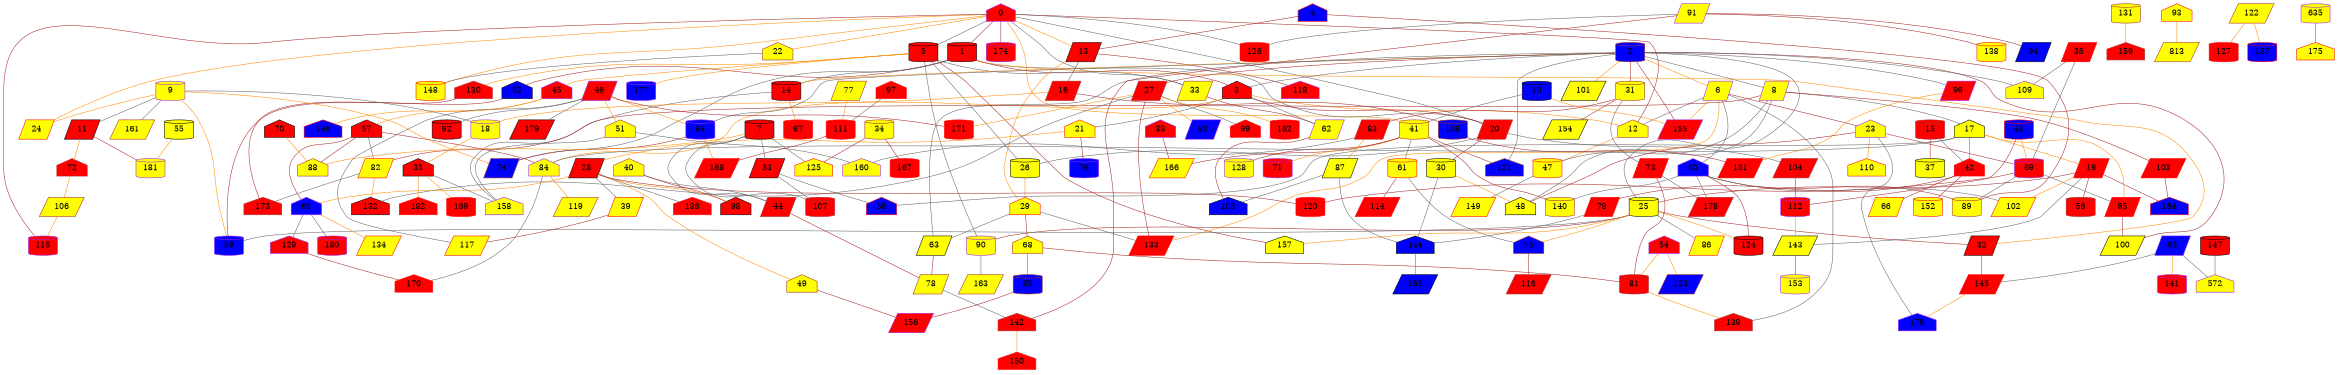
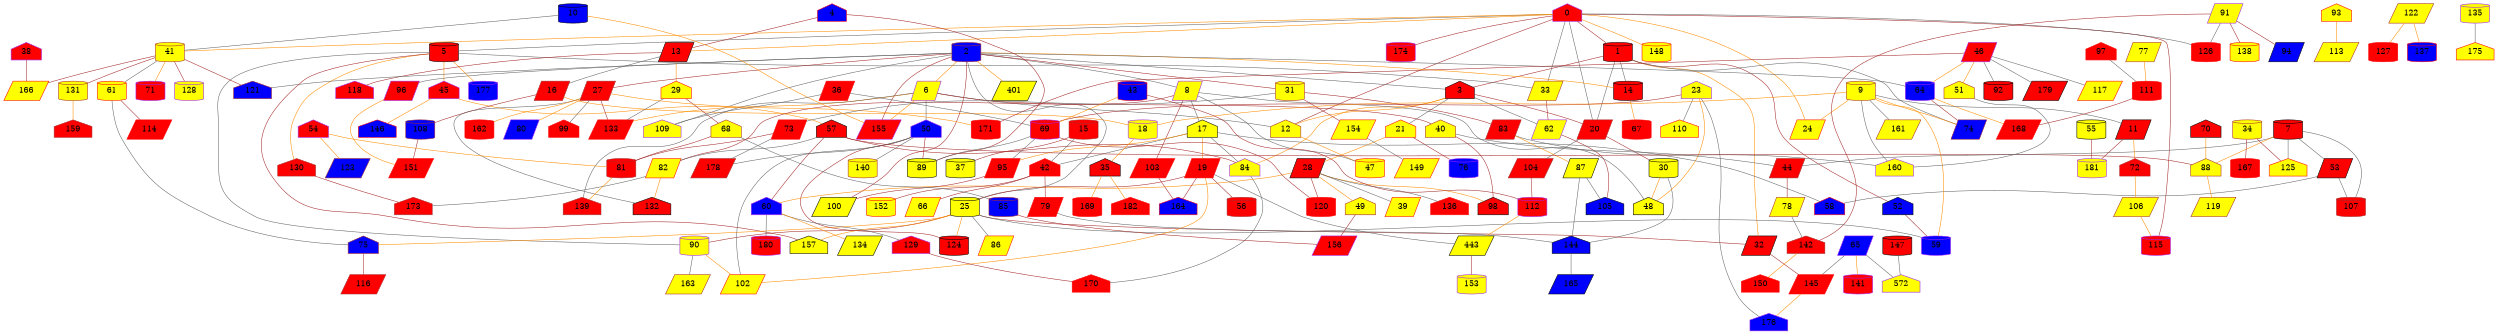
node "635": label "635" -> "135"
node "22": removed
node "813": label "813" -> "113"
node "9": color purple -> brown
node "101": label "101" -> "401"
edge "9" -- "18": color gray40 -> darkorange
edge "6" -- "23": now "6" -- "40"
node "154": color black -> red
edge "9" -- "160": added
edge "55" -- "181": color darkorange -> brown
edge "23" -- "110": color darkorange -> gray40
edge "23" -- "48": color brown -> darkorange
node "26": removed
edge "41" -- "140": now "41" -- "131"
edge "84" -- "119": now "88" -- "119"
edge "47" -- "149": now "154" -- "149"
node "158": removed
node "89": color brown -> black
edge "39" -- "117": removed
node "134": color red -> black
node "63": removed
node "143": label "143" -> "443"
edge "90" -- "102": added
